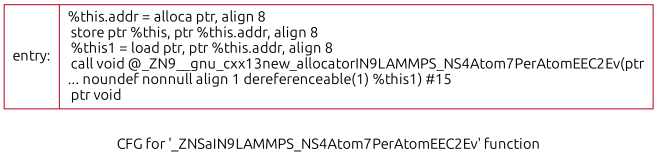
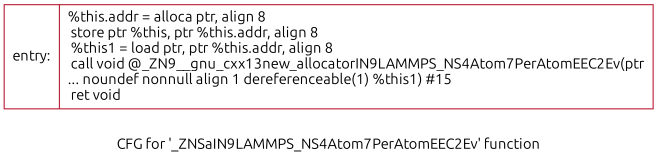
node "entry:": text "ptr void" -> "ret void"
